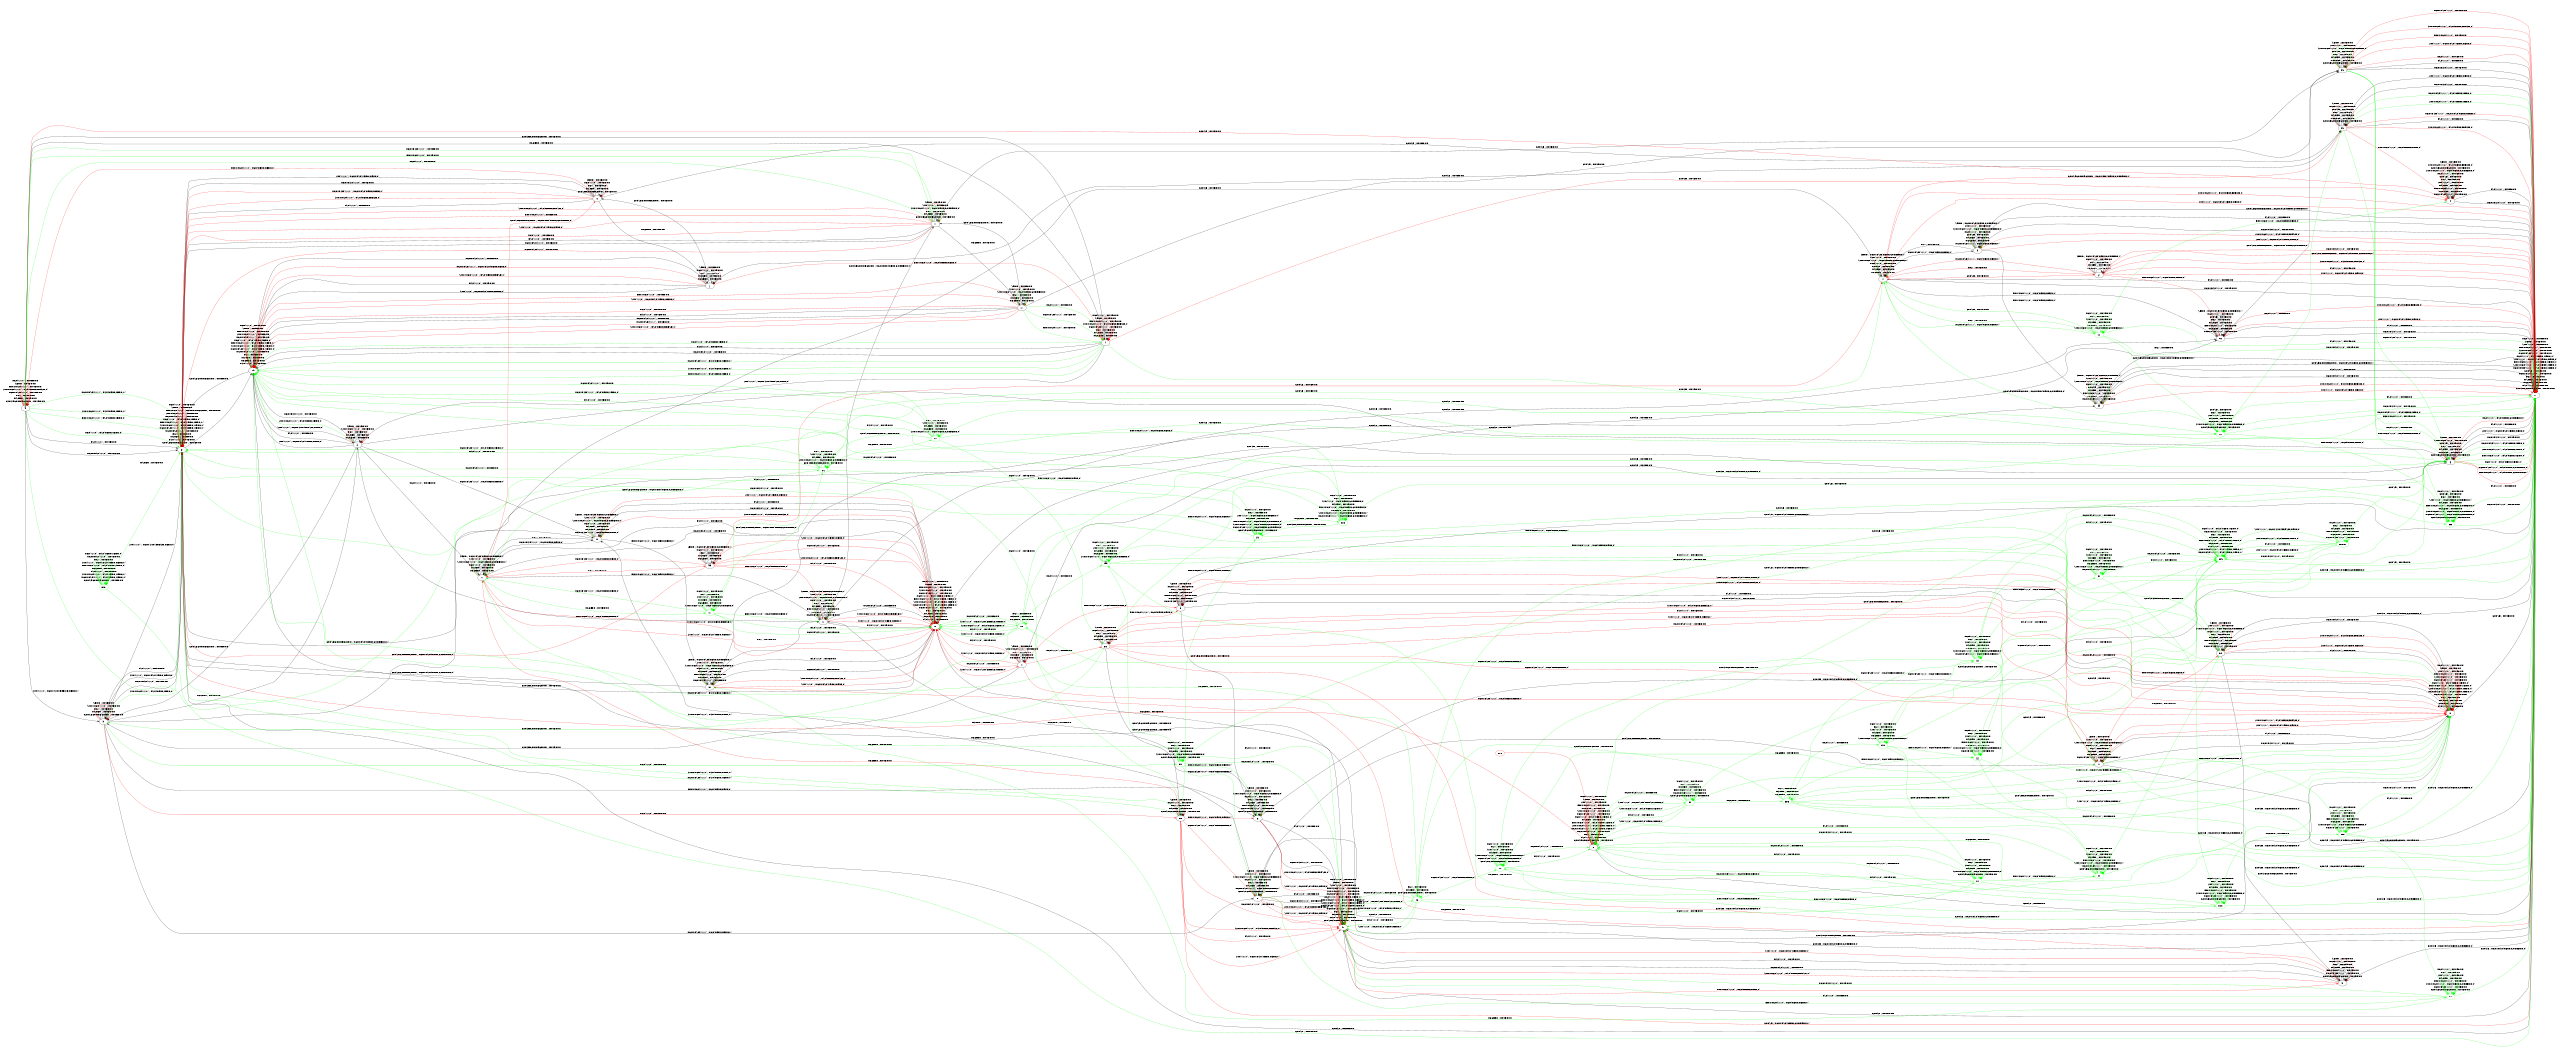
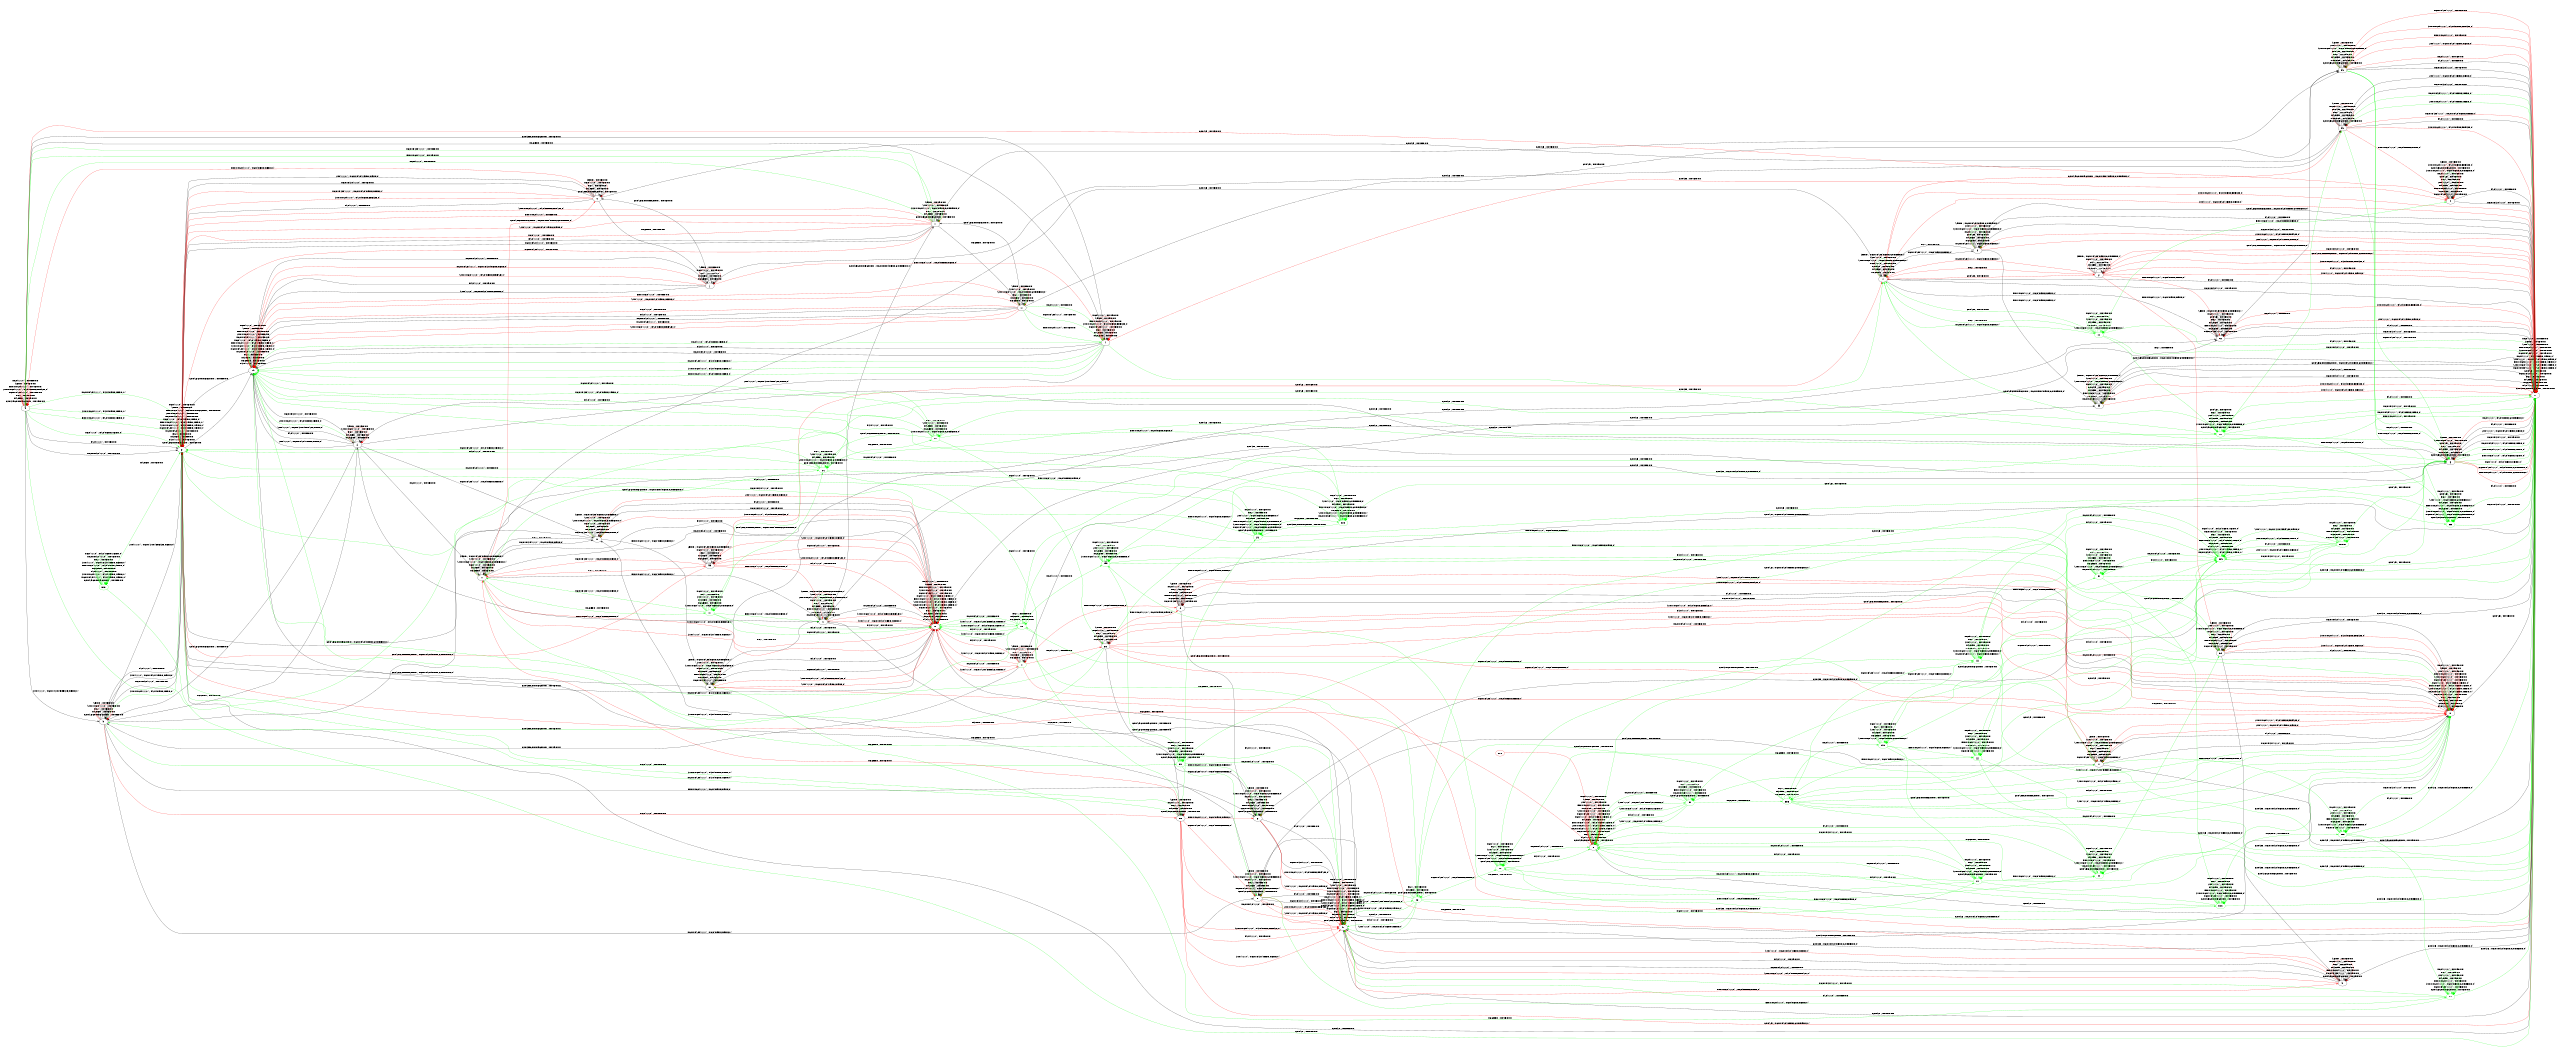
node "z": color black -> green
edge "u" -> "dd": now "y" -> "dd"
